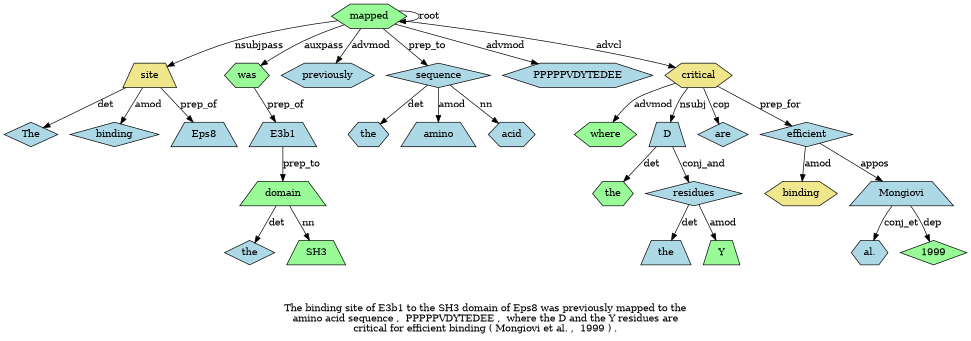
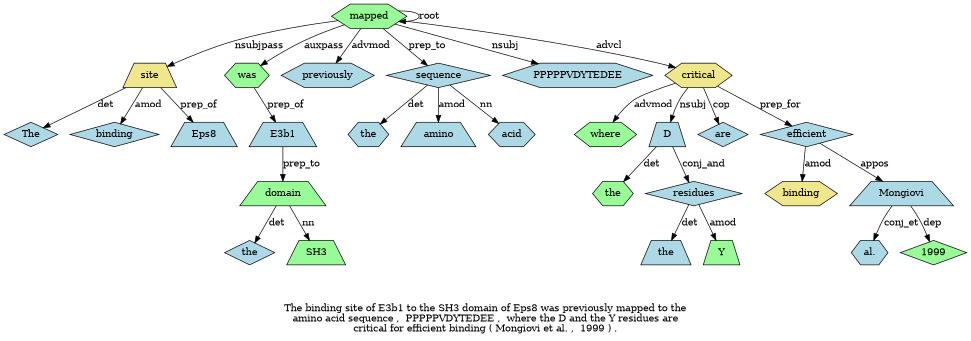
edge "mapped" -> "PPPPPVDYTEDEE": label "advmod" -> "nsubj"
